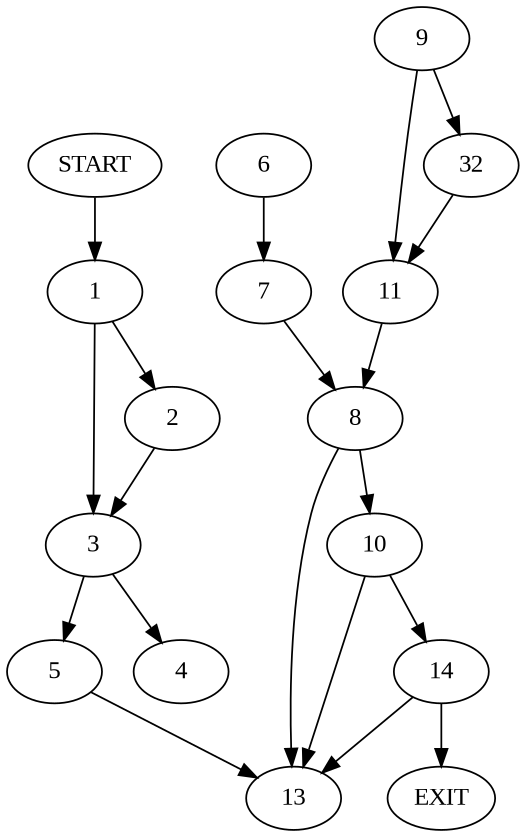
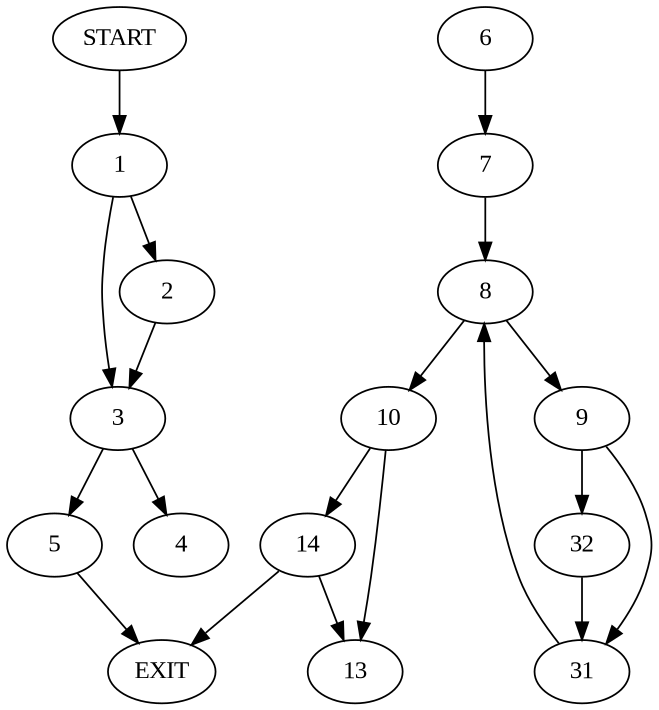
node "11": label "11" -> "31"
edge "8" -> "13": now "8" -> "9"
edge "5" -> "13": now "5" -> "EXIT"
